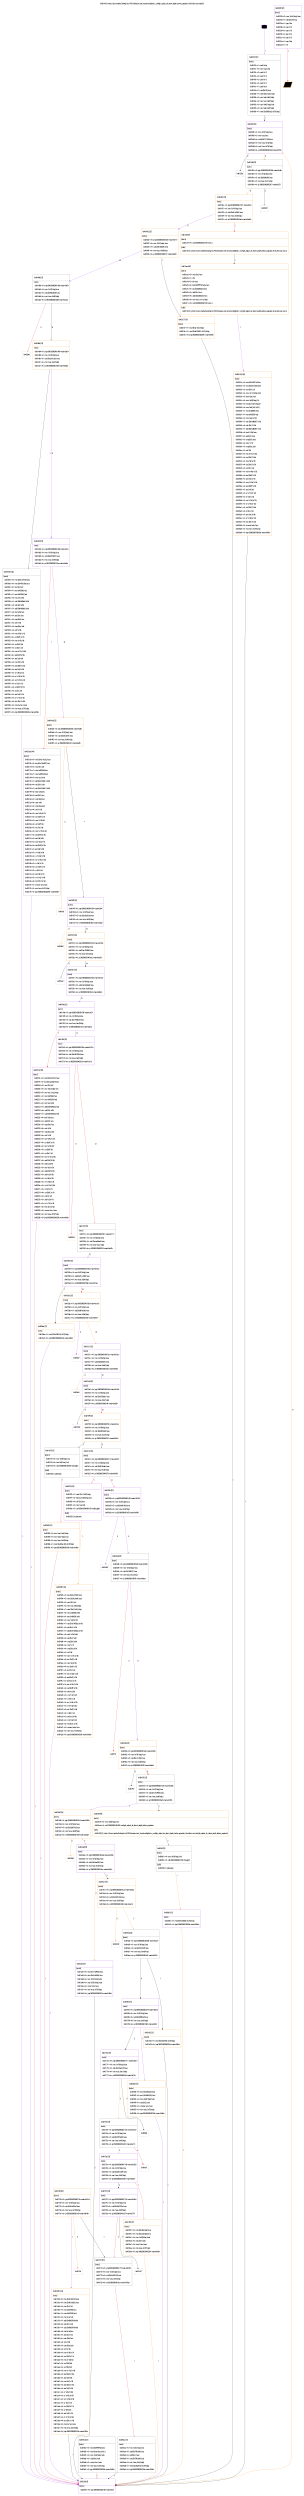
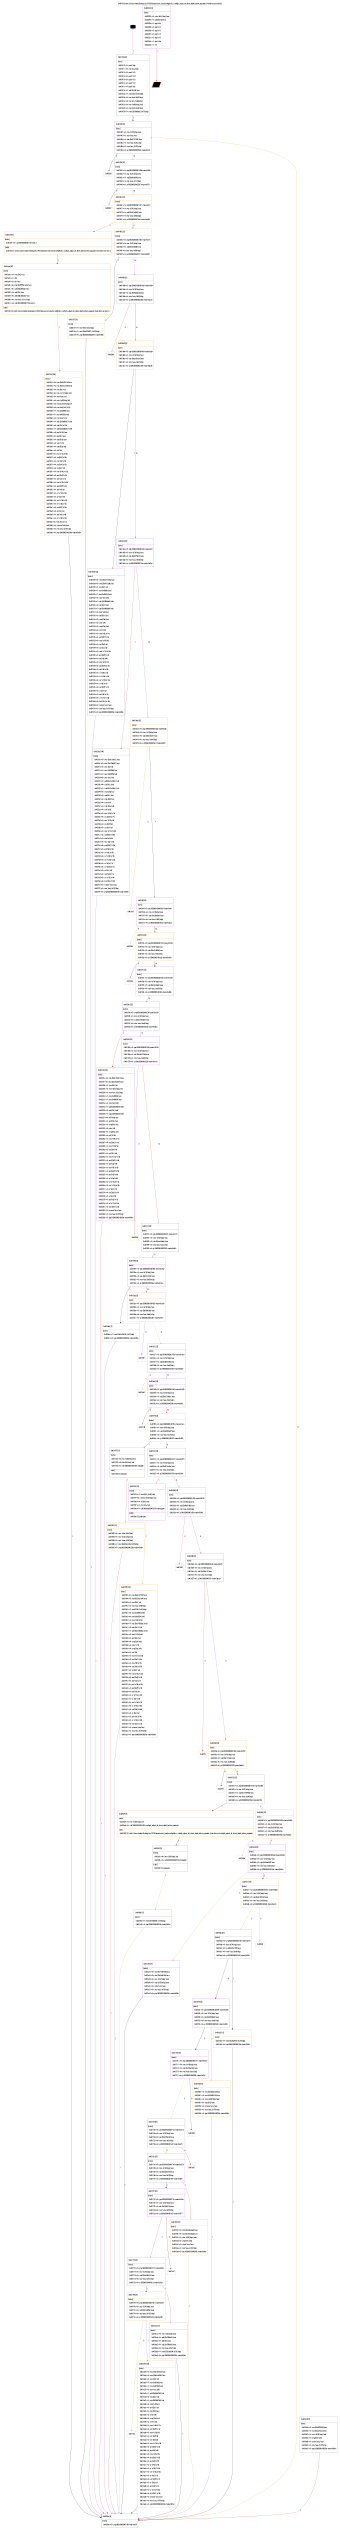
edge "0x401789 [25]" -> "0x401770 [25]": reversed
